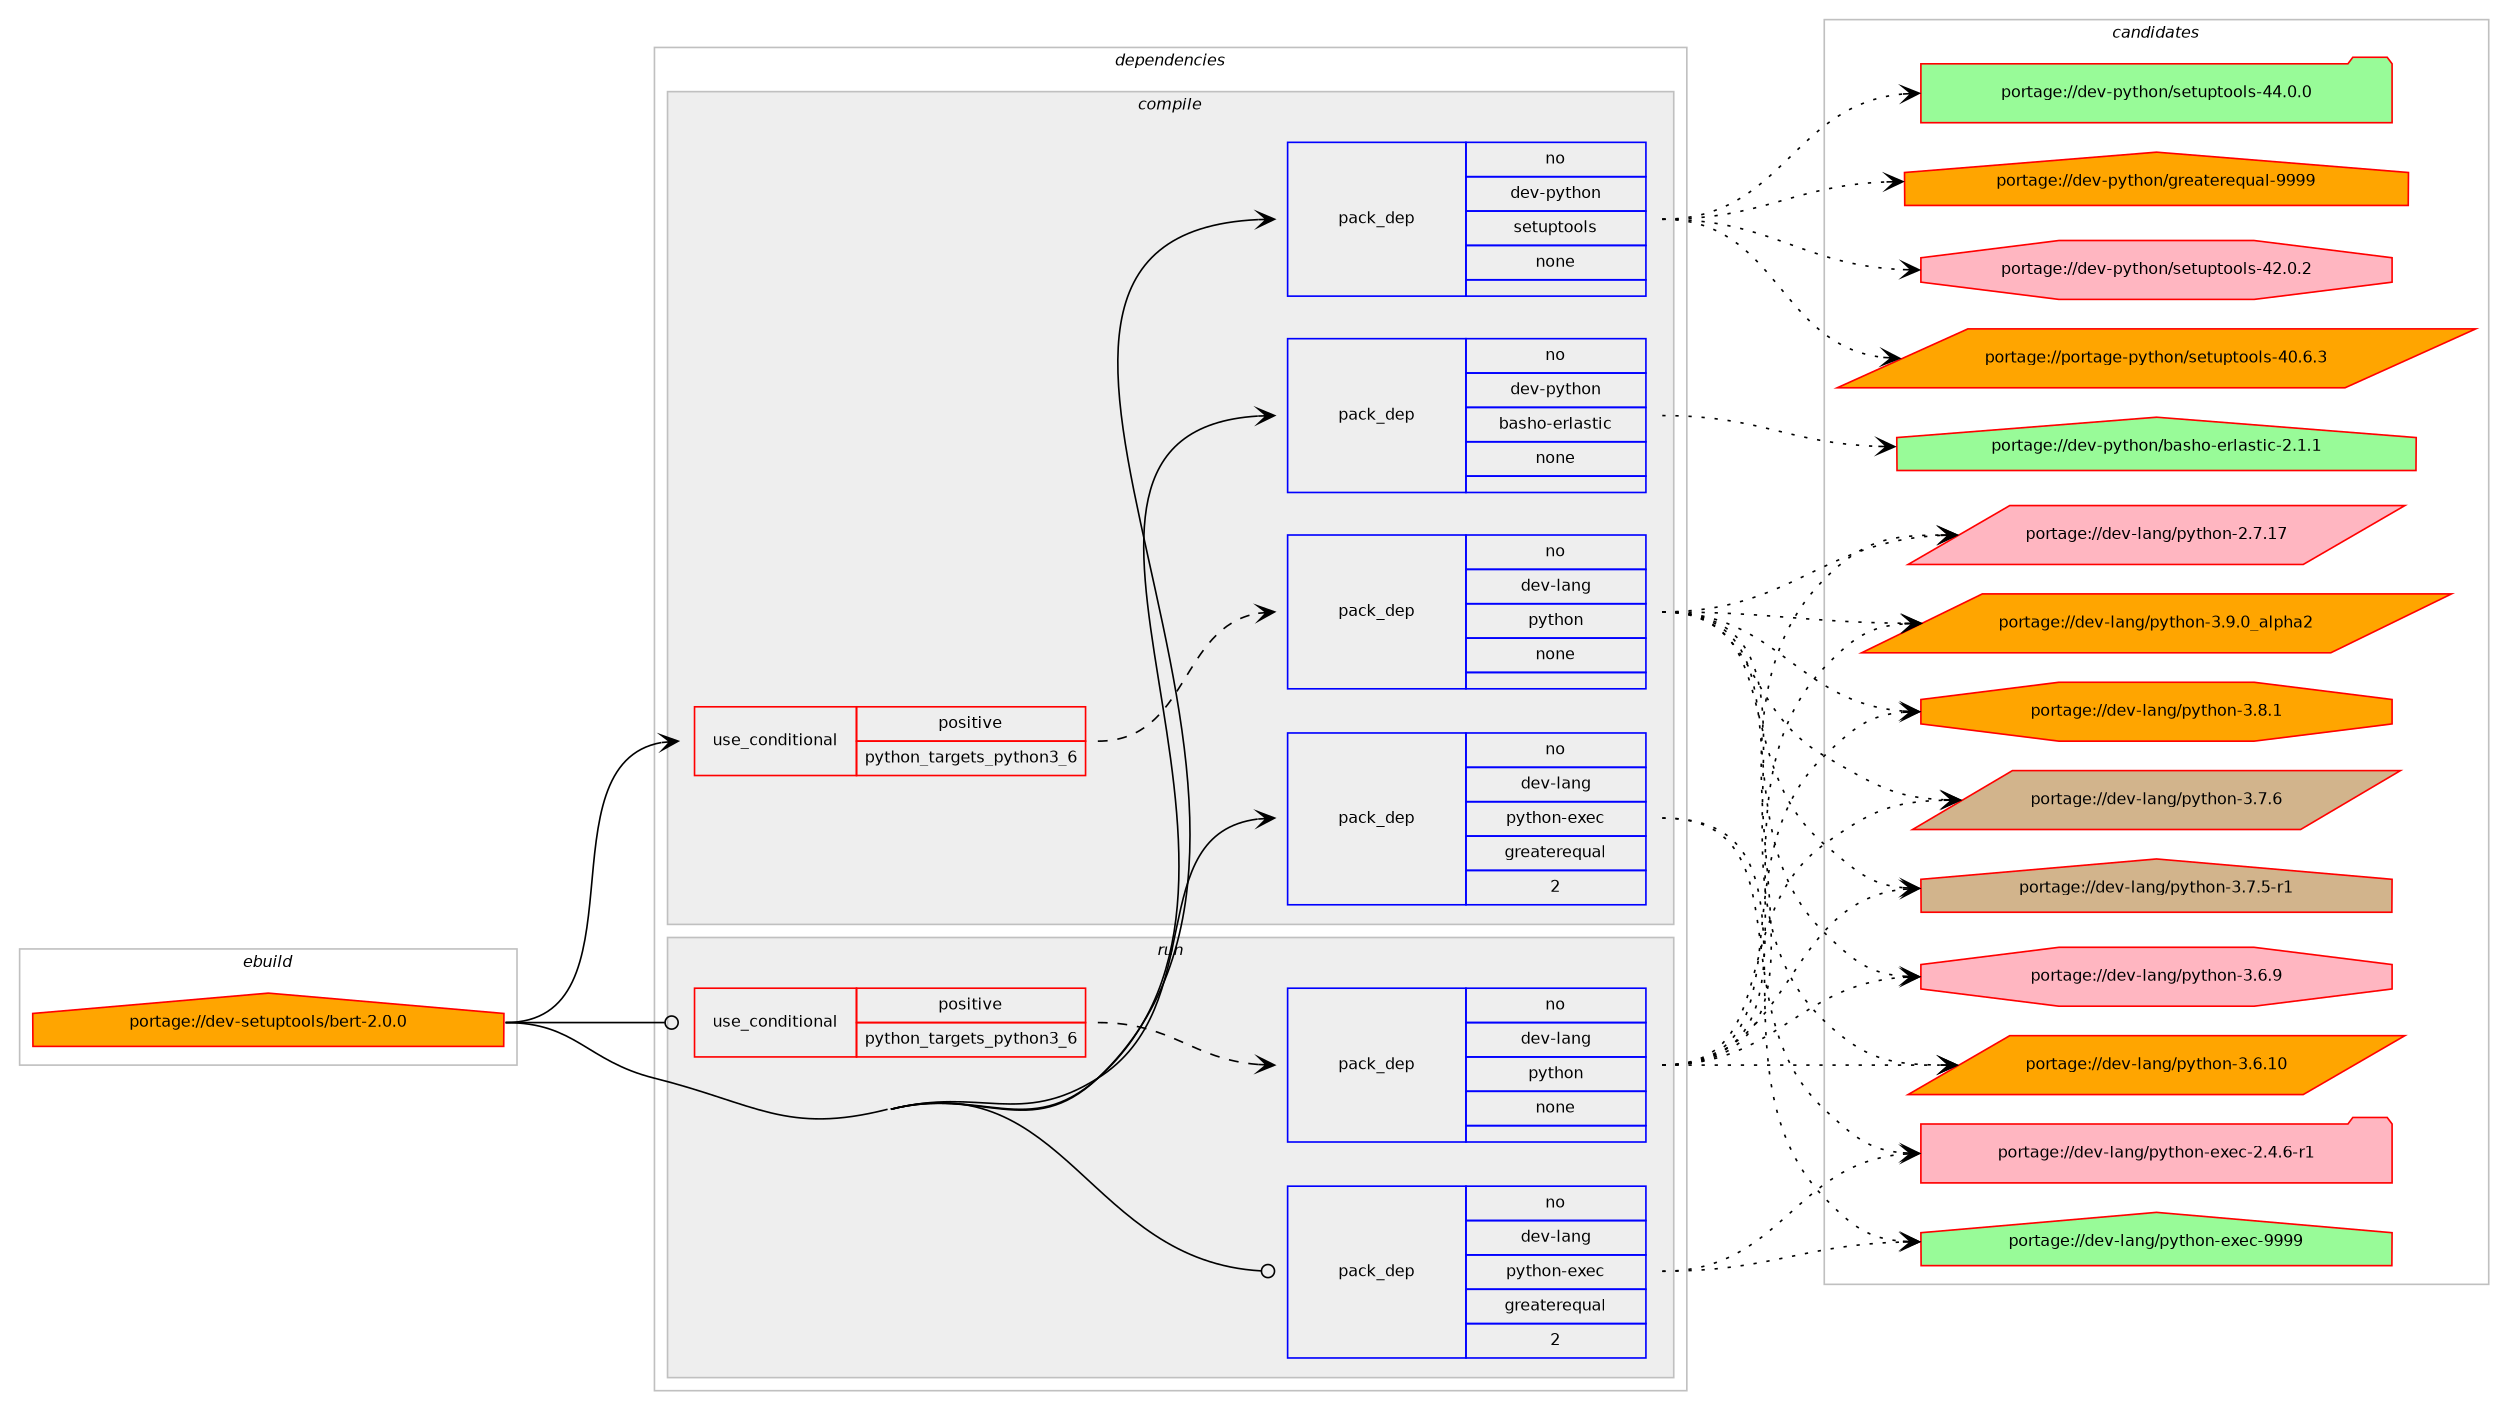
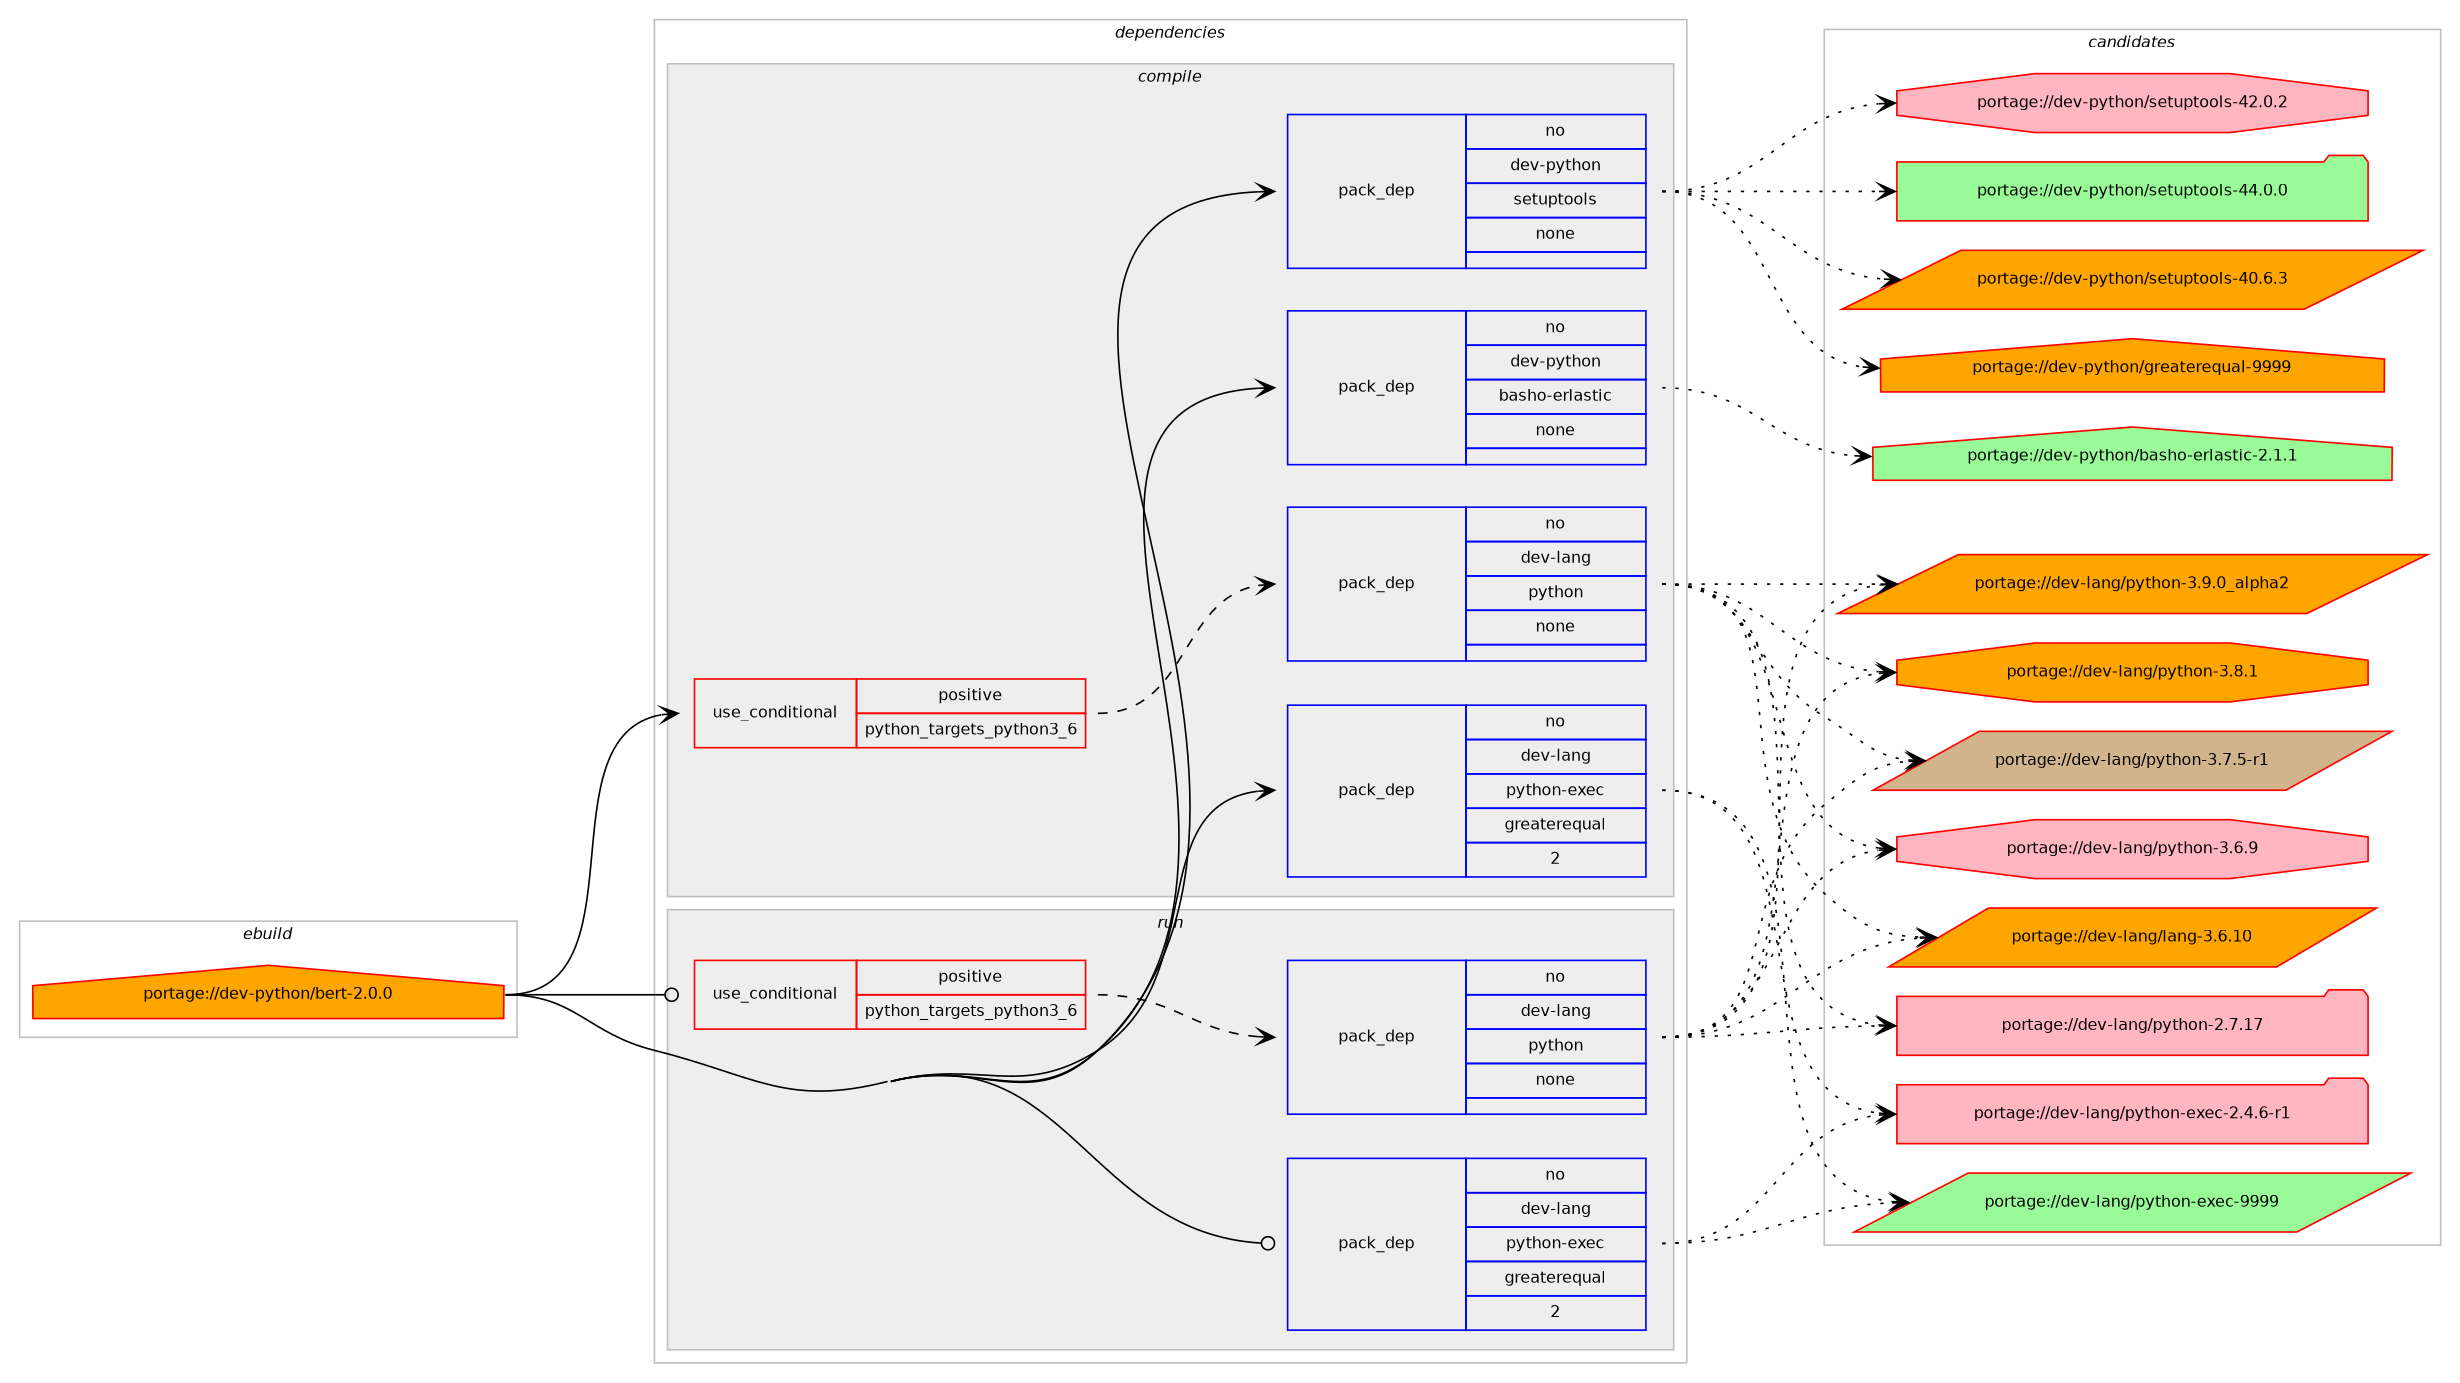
node "portage://portage-python/setuptools-40.6.3": label "portage://portage-python/setuptools-40.6.3" -> "portage://dev-python/setuptools-40.6.3"
node "portage://dev-lang/python-2.7.17": shape parallelogram -> folder
node "portage://dev-lang/python-3.7.6": removed
node "portage://dev-lang/python-3.7.5-r1": shape house -> parallelogram
node "portage://dev-setuptools/bert-2.0.0": label "portage://dev-setuptools/bert-2.0.0" -> "portage://dev-python/bert-2.0.0"
node "portage://dev-lang/python-3.6.10": label "portage://dev-lang/python-3.6.10" -> "portage://dev-lang/lang-3.6.10"
node "portage://dev-lang/python-exec-9999": shape house -> parallelogram
